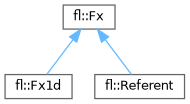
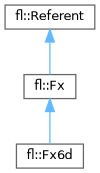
edge "fl::Referent" -> "fl::Fx": reversed
node "fl::Fx1d": label "fl::Fx1d" -> "fl::Fx6d"
